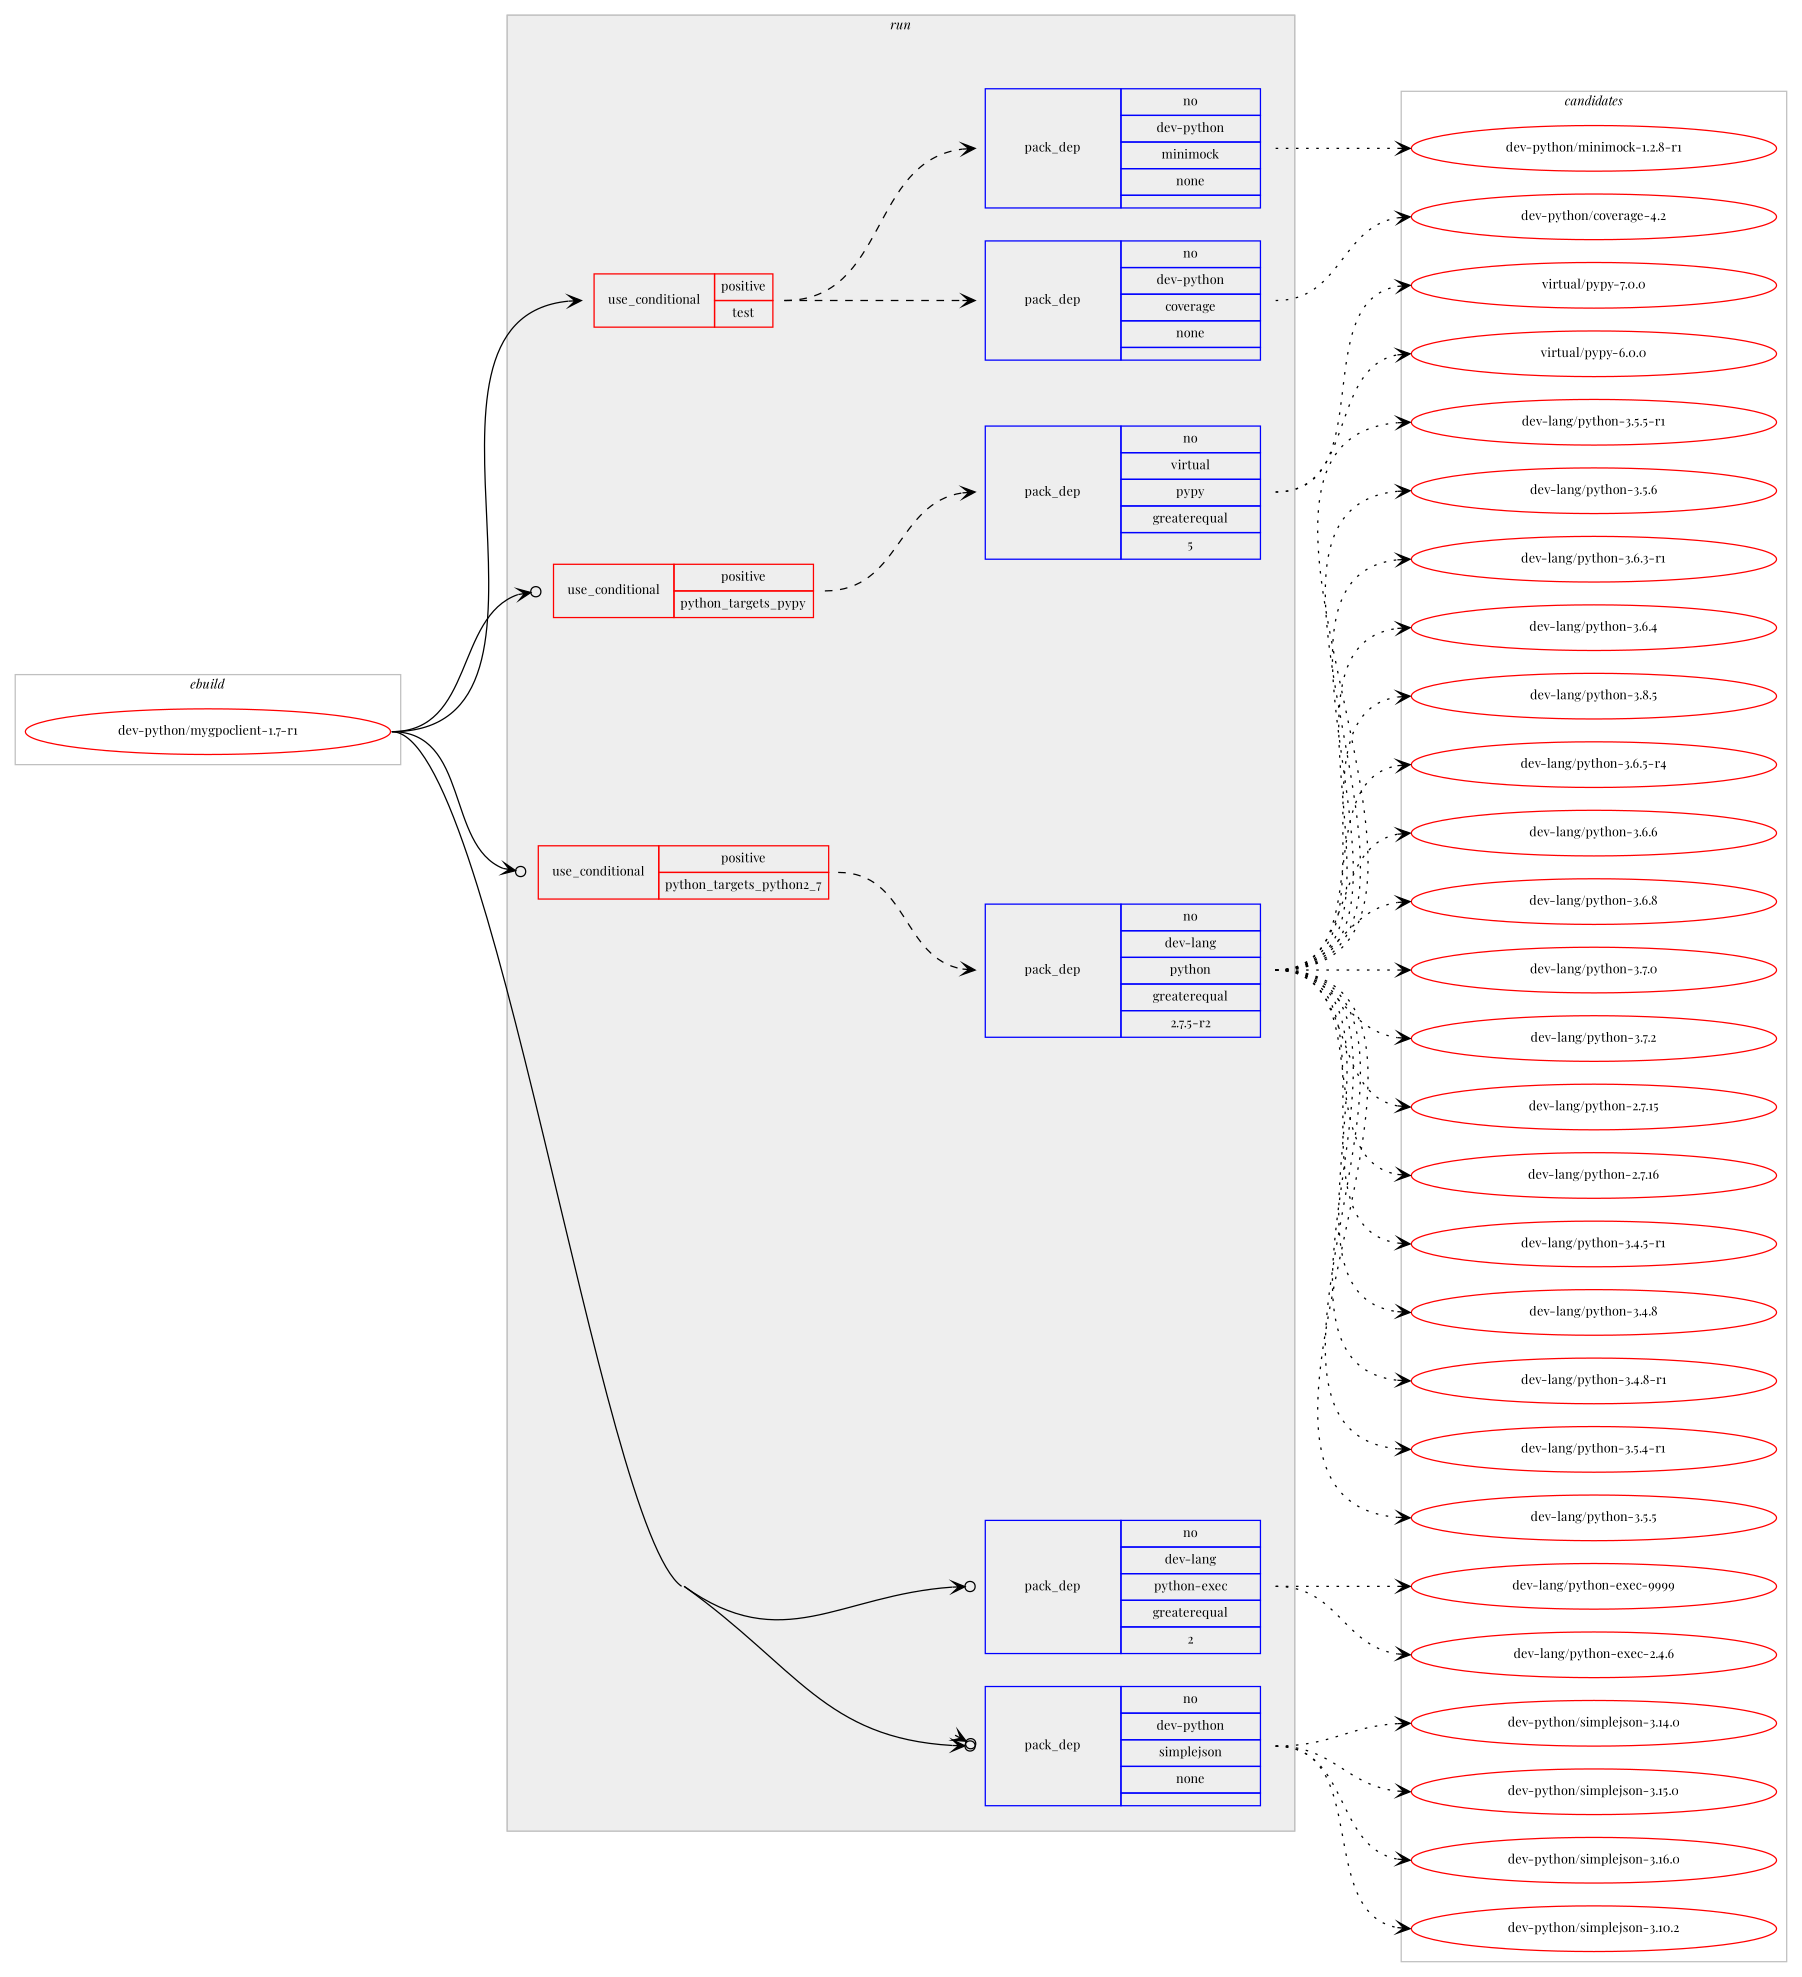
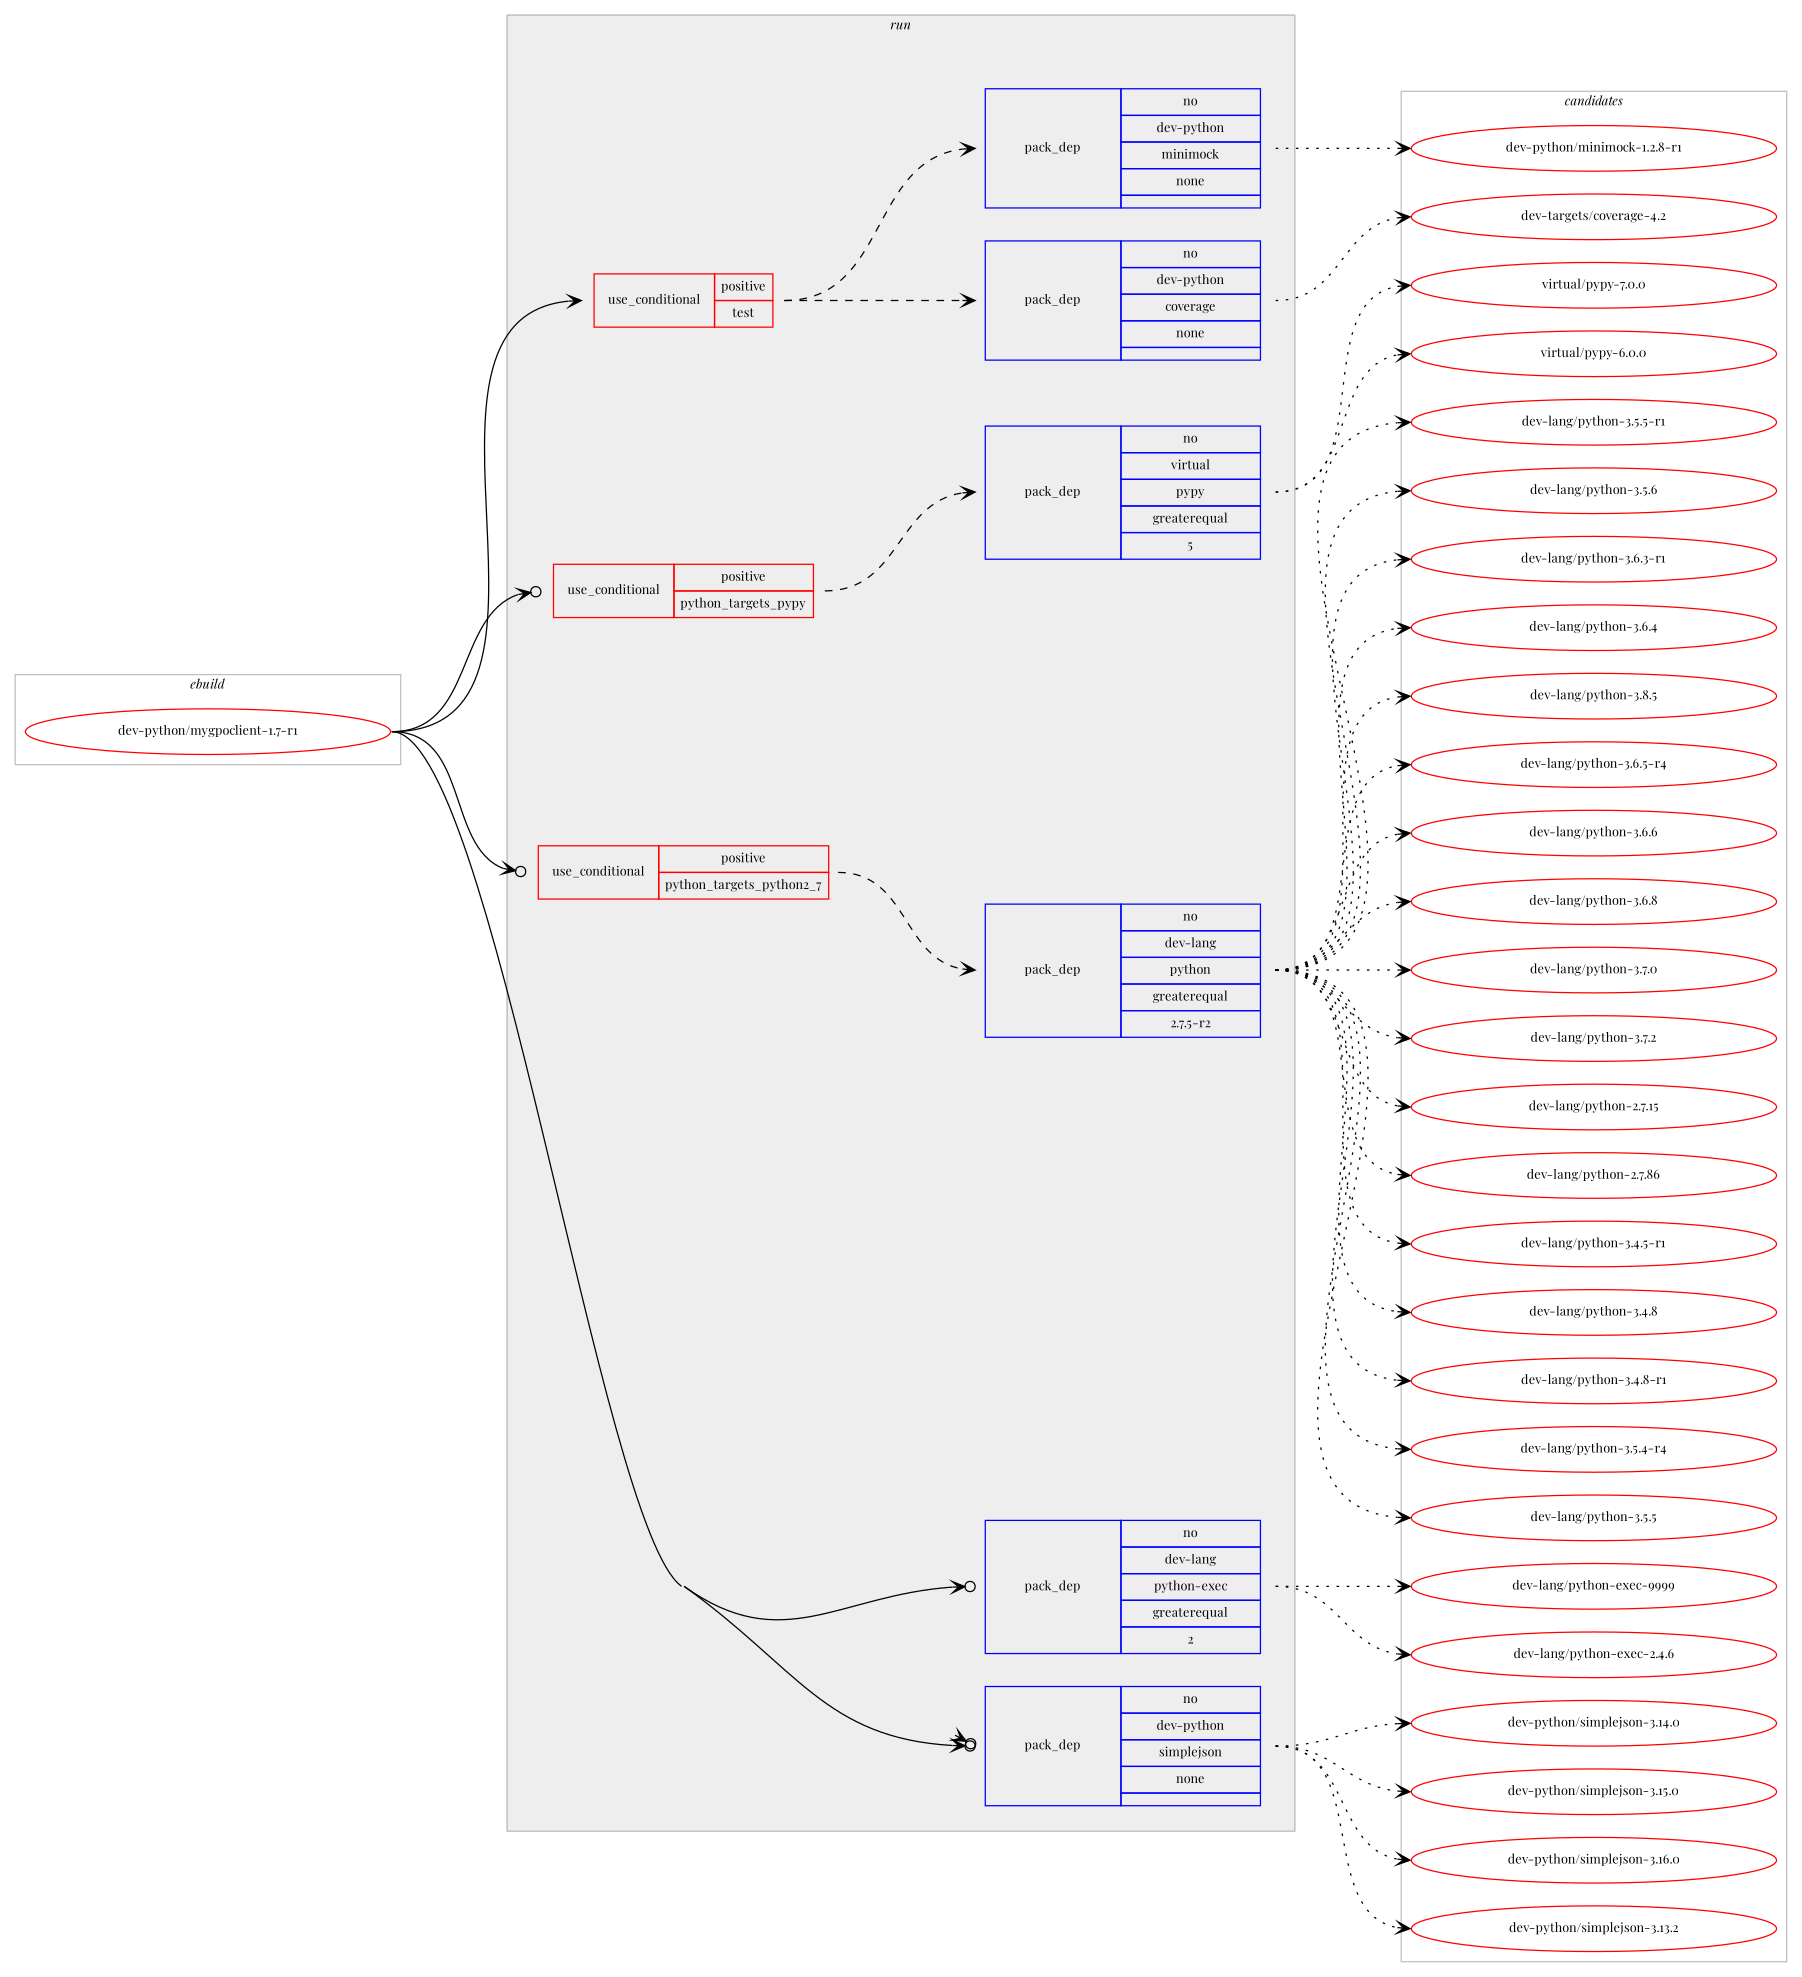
node "dev-python/coverage-4.2": label "dev-python/coverage-4.2" -> "dev-targets/coverage-4.2"
node "dev-lang/python-2.7.16": label "dev-lang/python-2.7.16" -> "dev-lang/python-2.7.86"
node "dev-lang/python-3.5.4-r1": label "dev-lang/python-3.5.4-r1" -> "dev-lang/python-3.5.4-r4"
node "dev-python/simplejson-3.10.2": label "dev-python/simplejson-3.10.2" -> "dev-python/simplejson-3.13.2"
